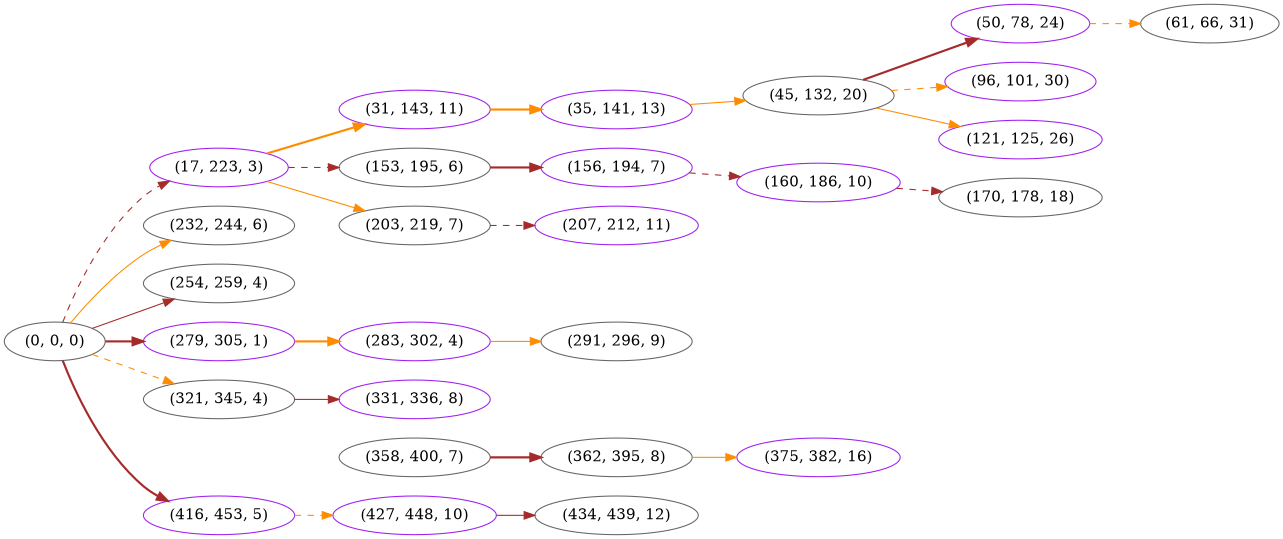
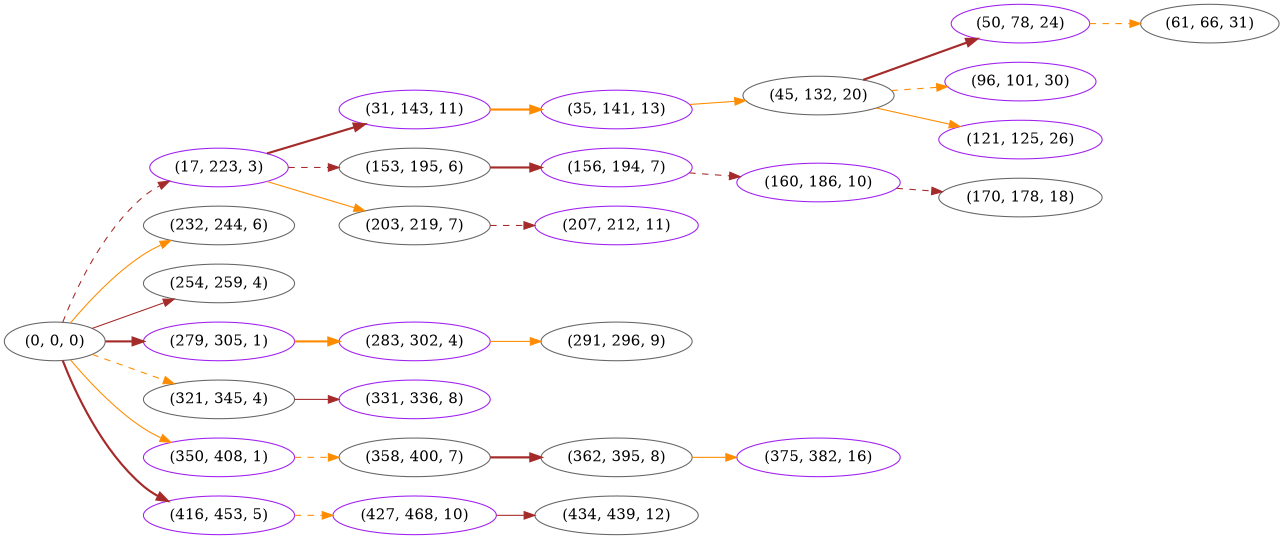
edge "(17, 223, 3)" -> "(31, 143, 11)": color darkorange -> brown
node "(350, 408, 1)": added
node "(427, 448, 10)": label "(427, 448, 10)" -> "(427, 468, 10)"
